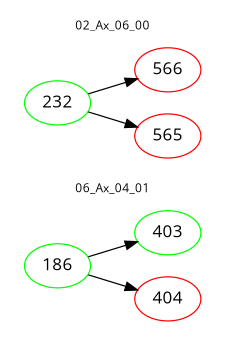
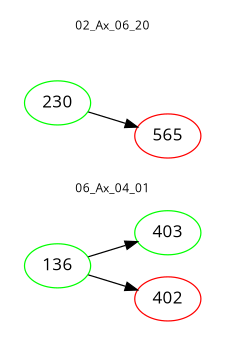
cluster "02_Ax_06_00": label "02_Ax_06_00" -> "02_Ax_06_20"
node "566": removed
node "232": label "232" -> "230"
node "186": label "186" -> "136"
node "404": label "404" -> "402"
